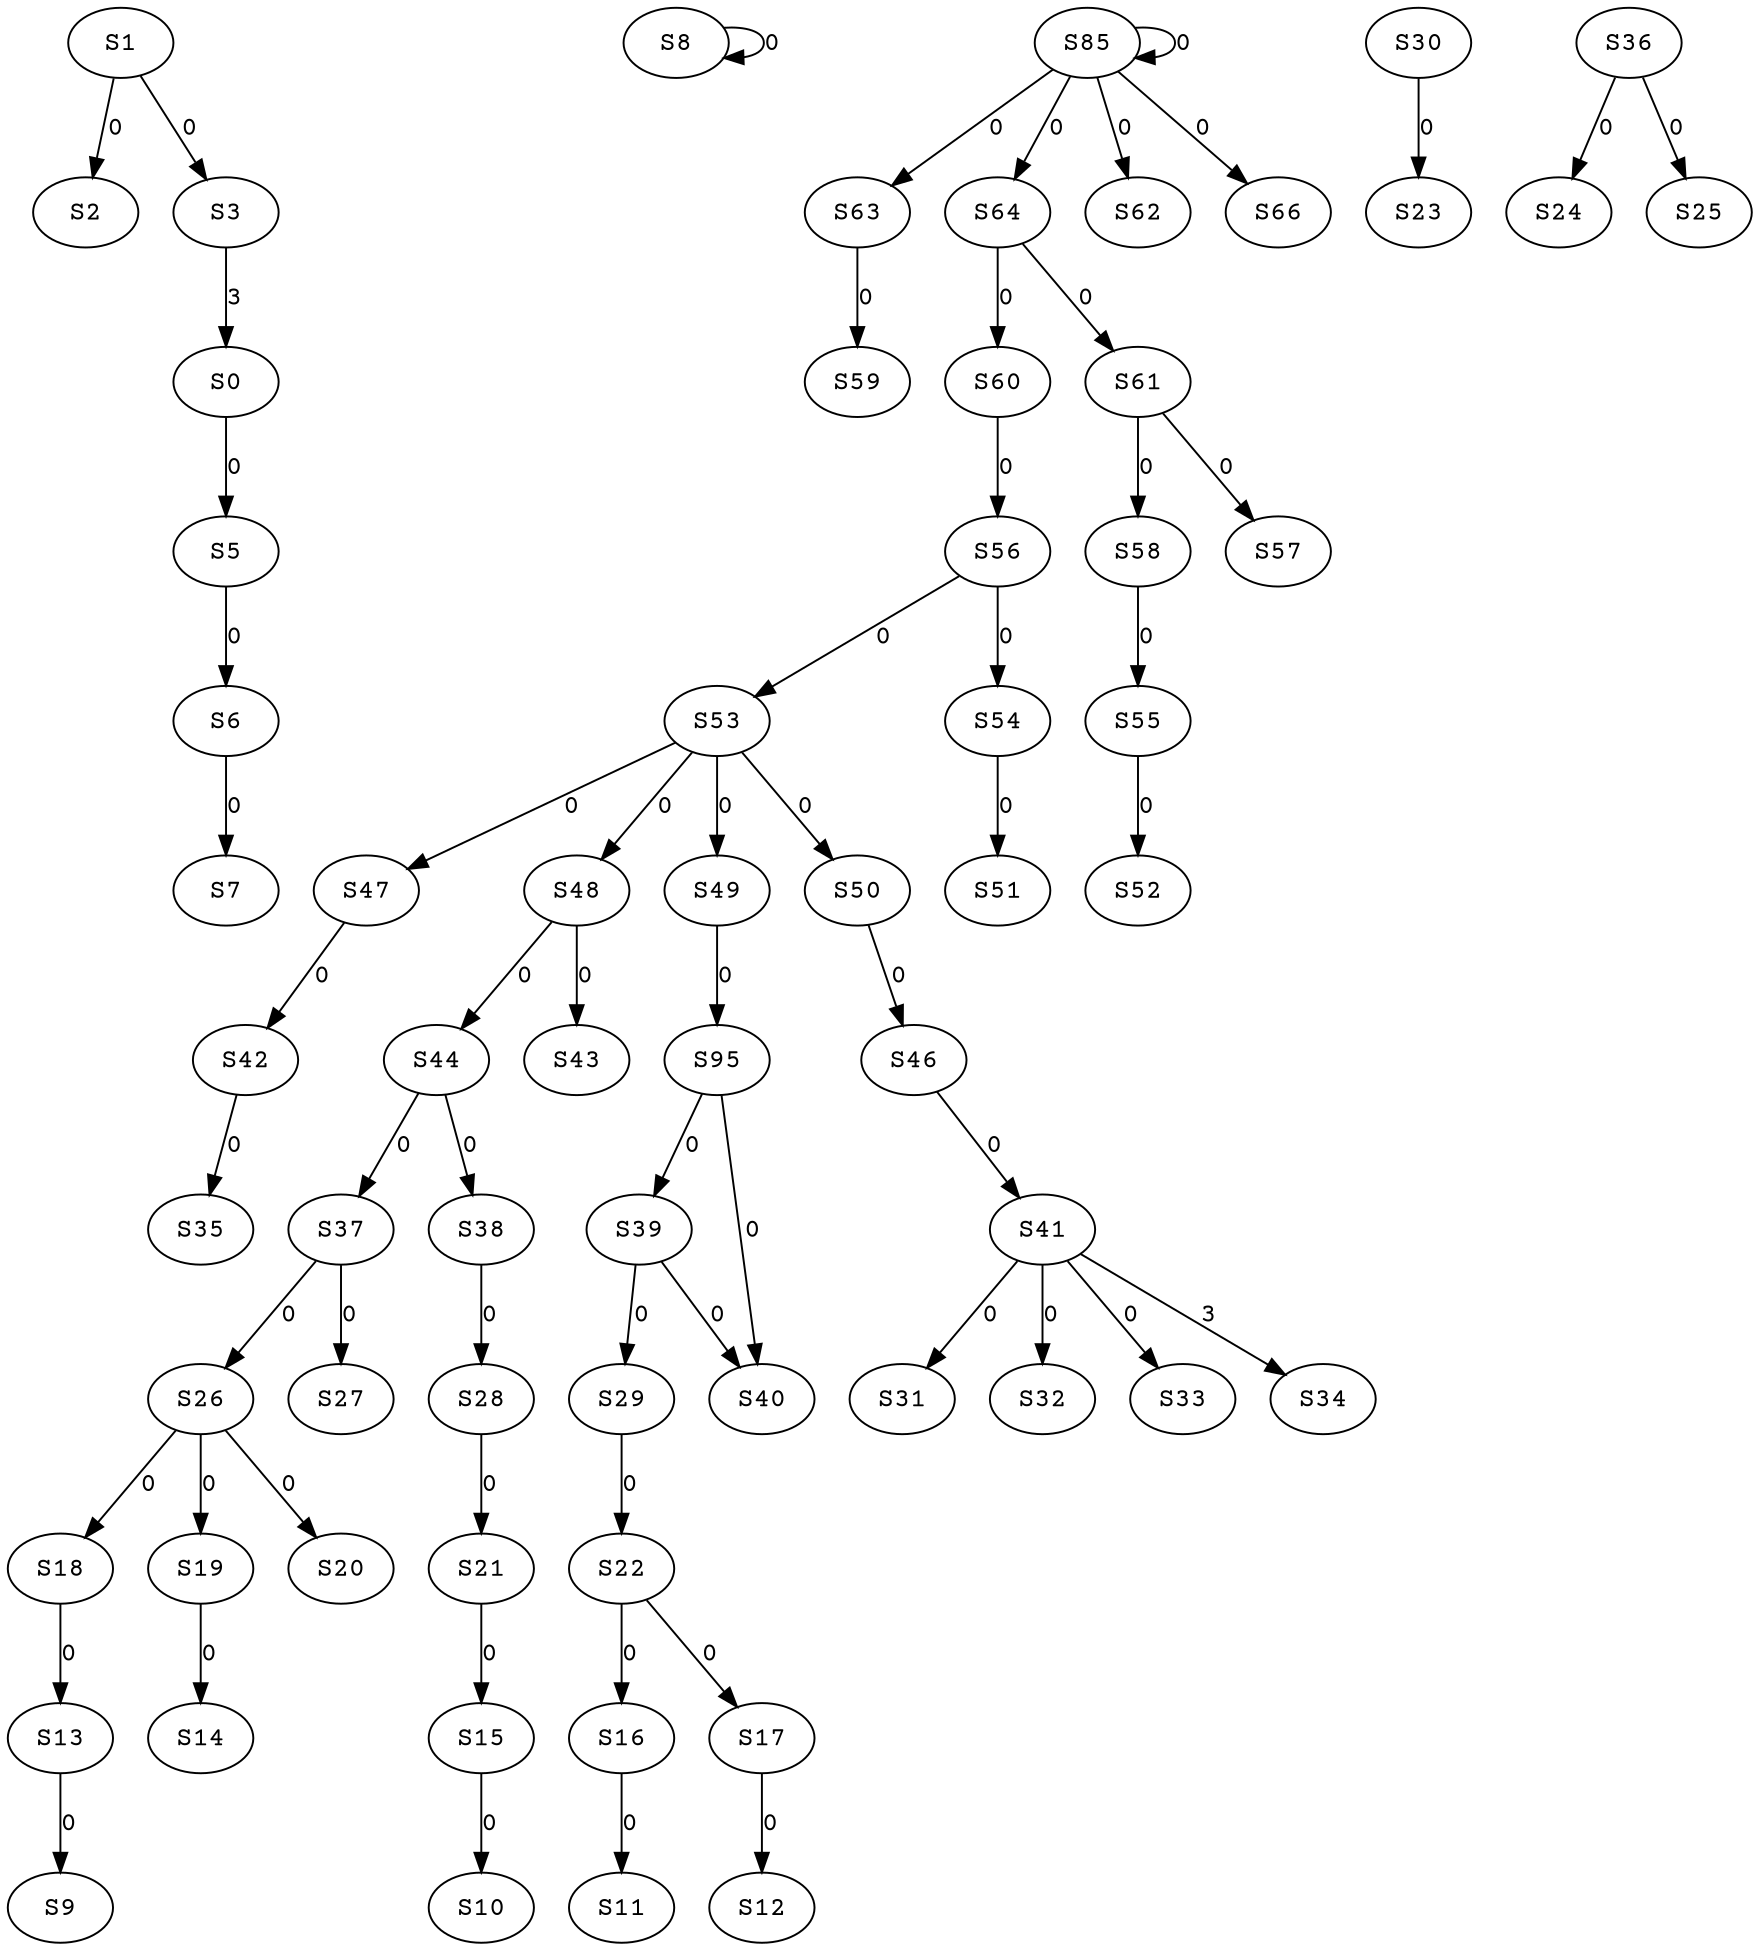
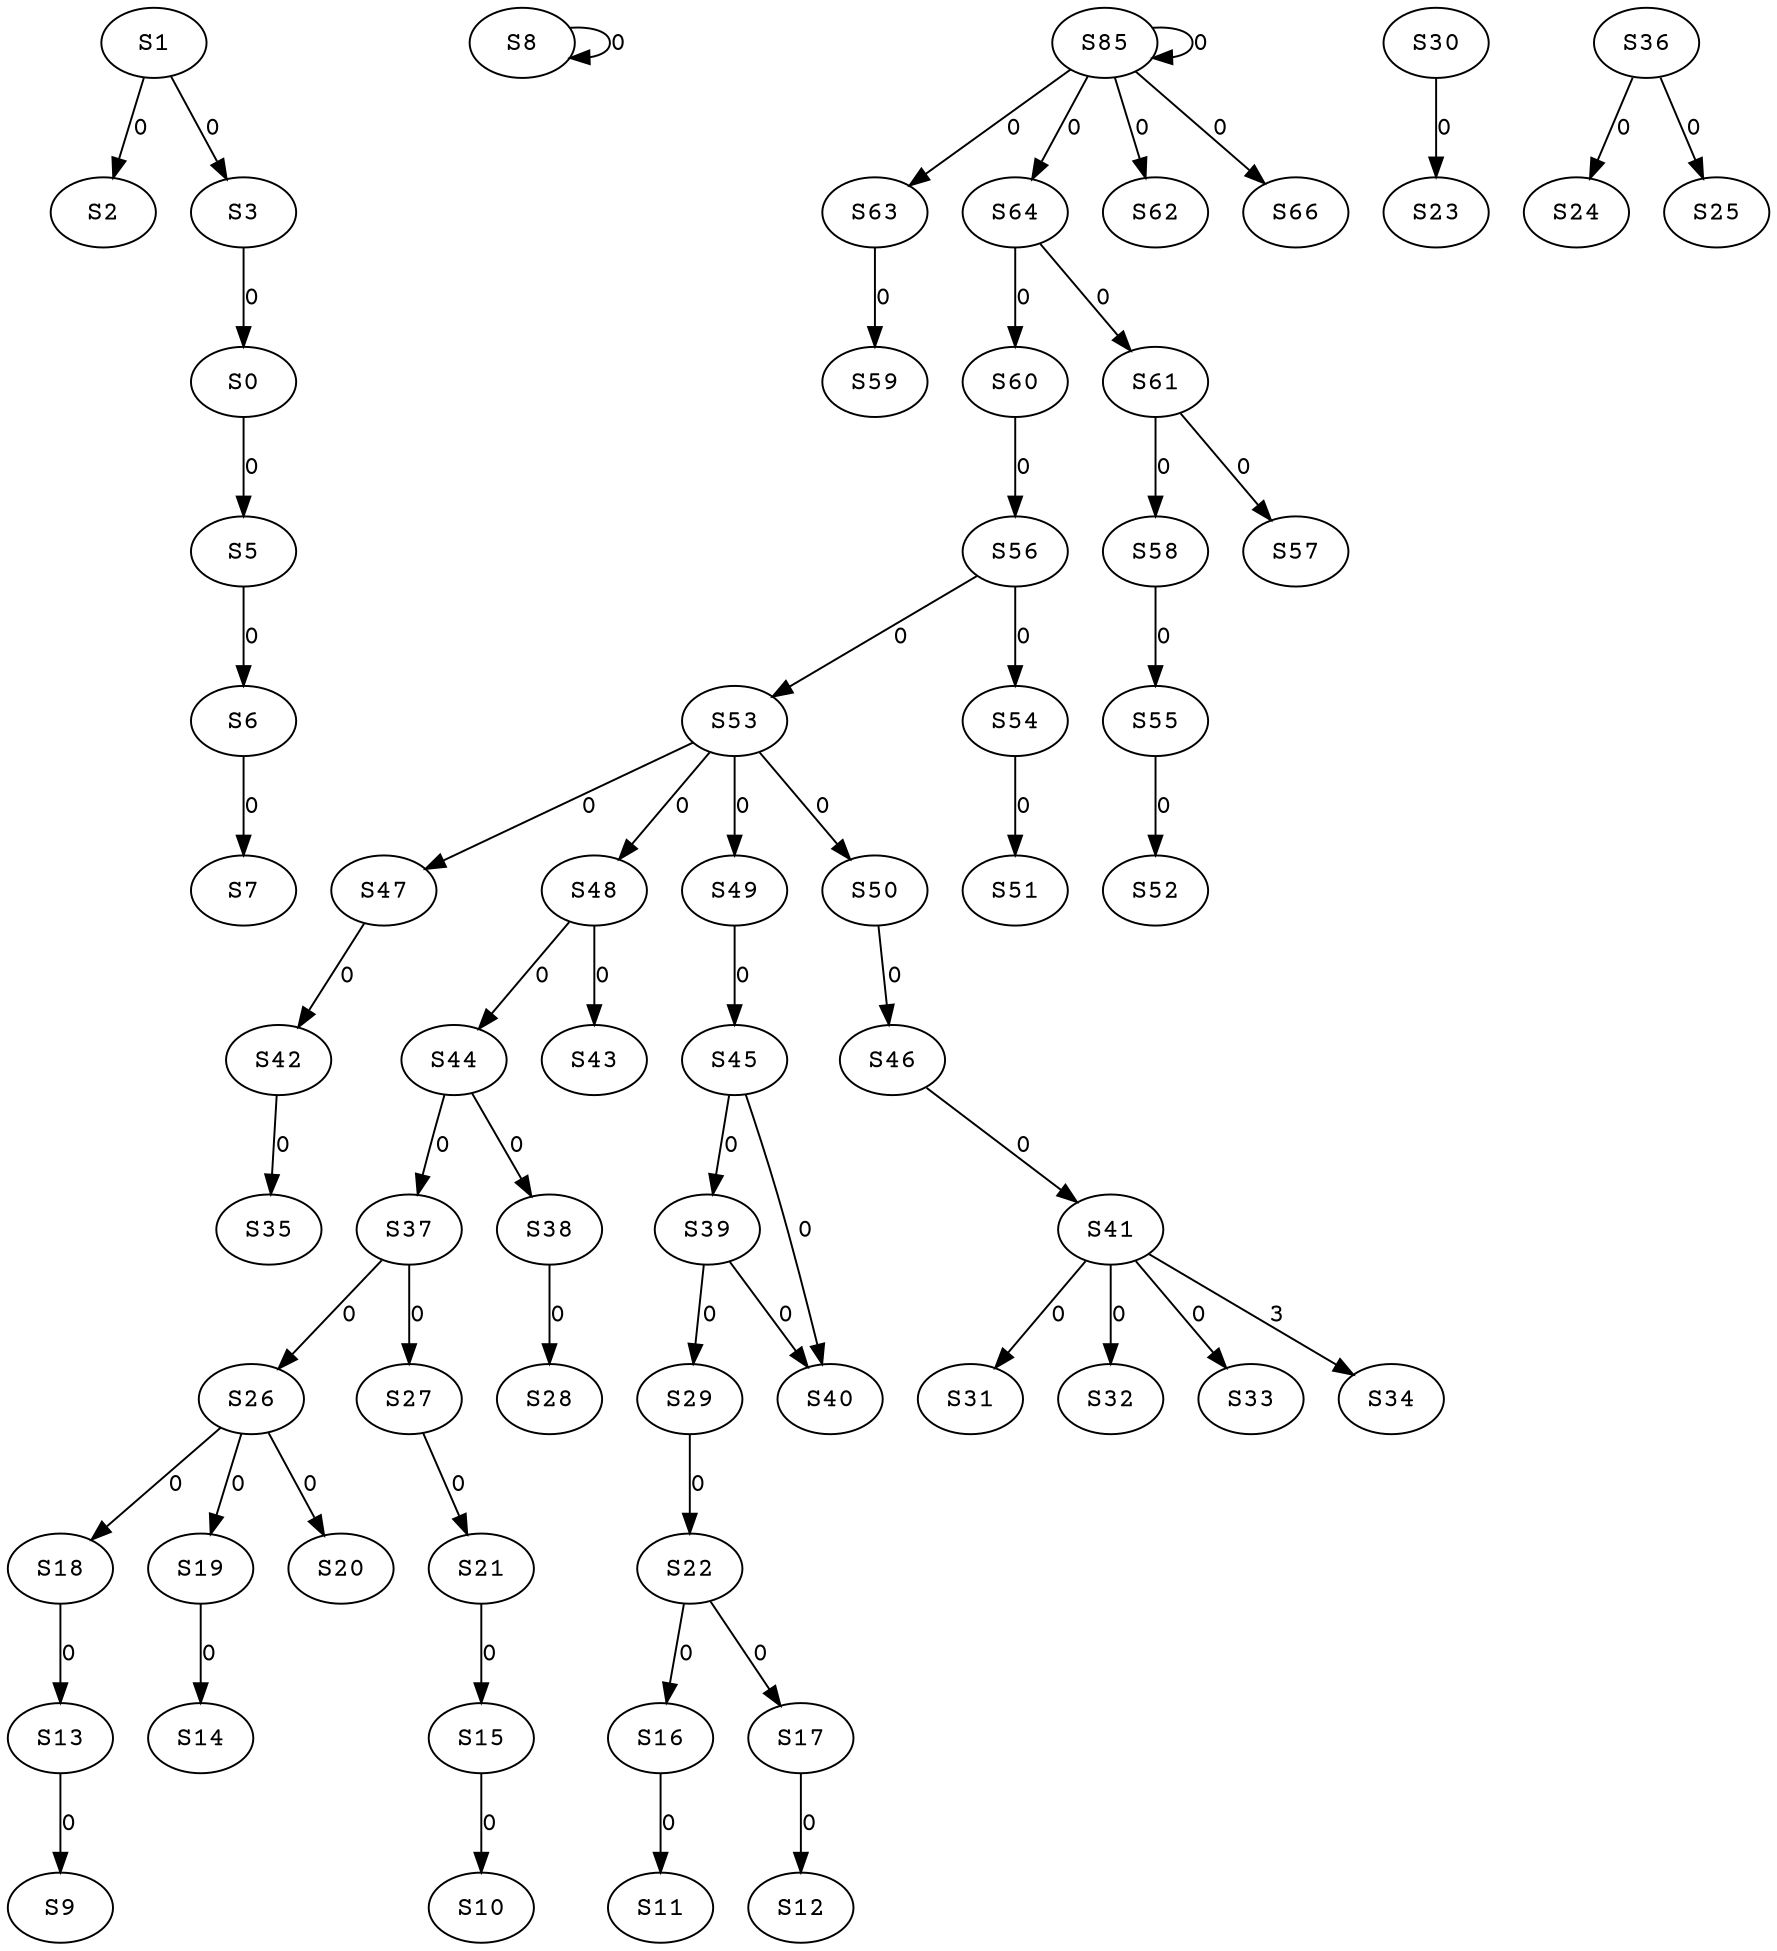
edge "S3" -> "S0": label "3" -> "0"
node "S95": label "S95" -> "S45"
edge "S28" -> "S21": now "S27" -> "S21"
